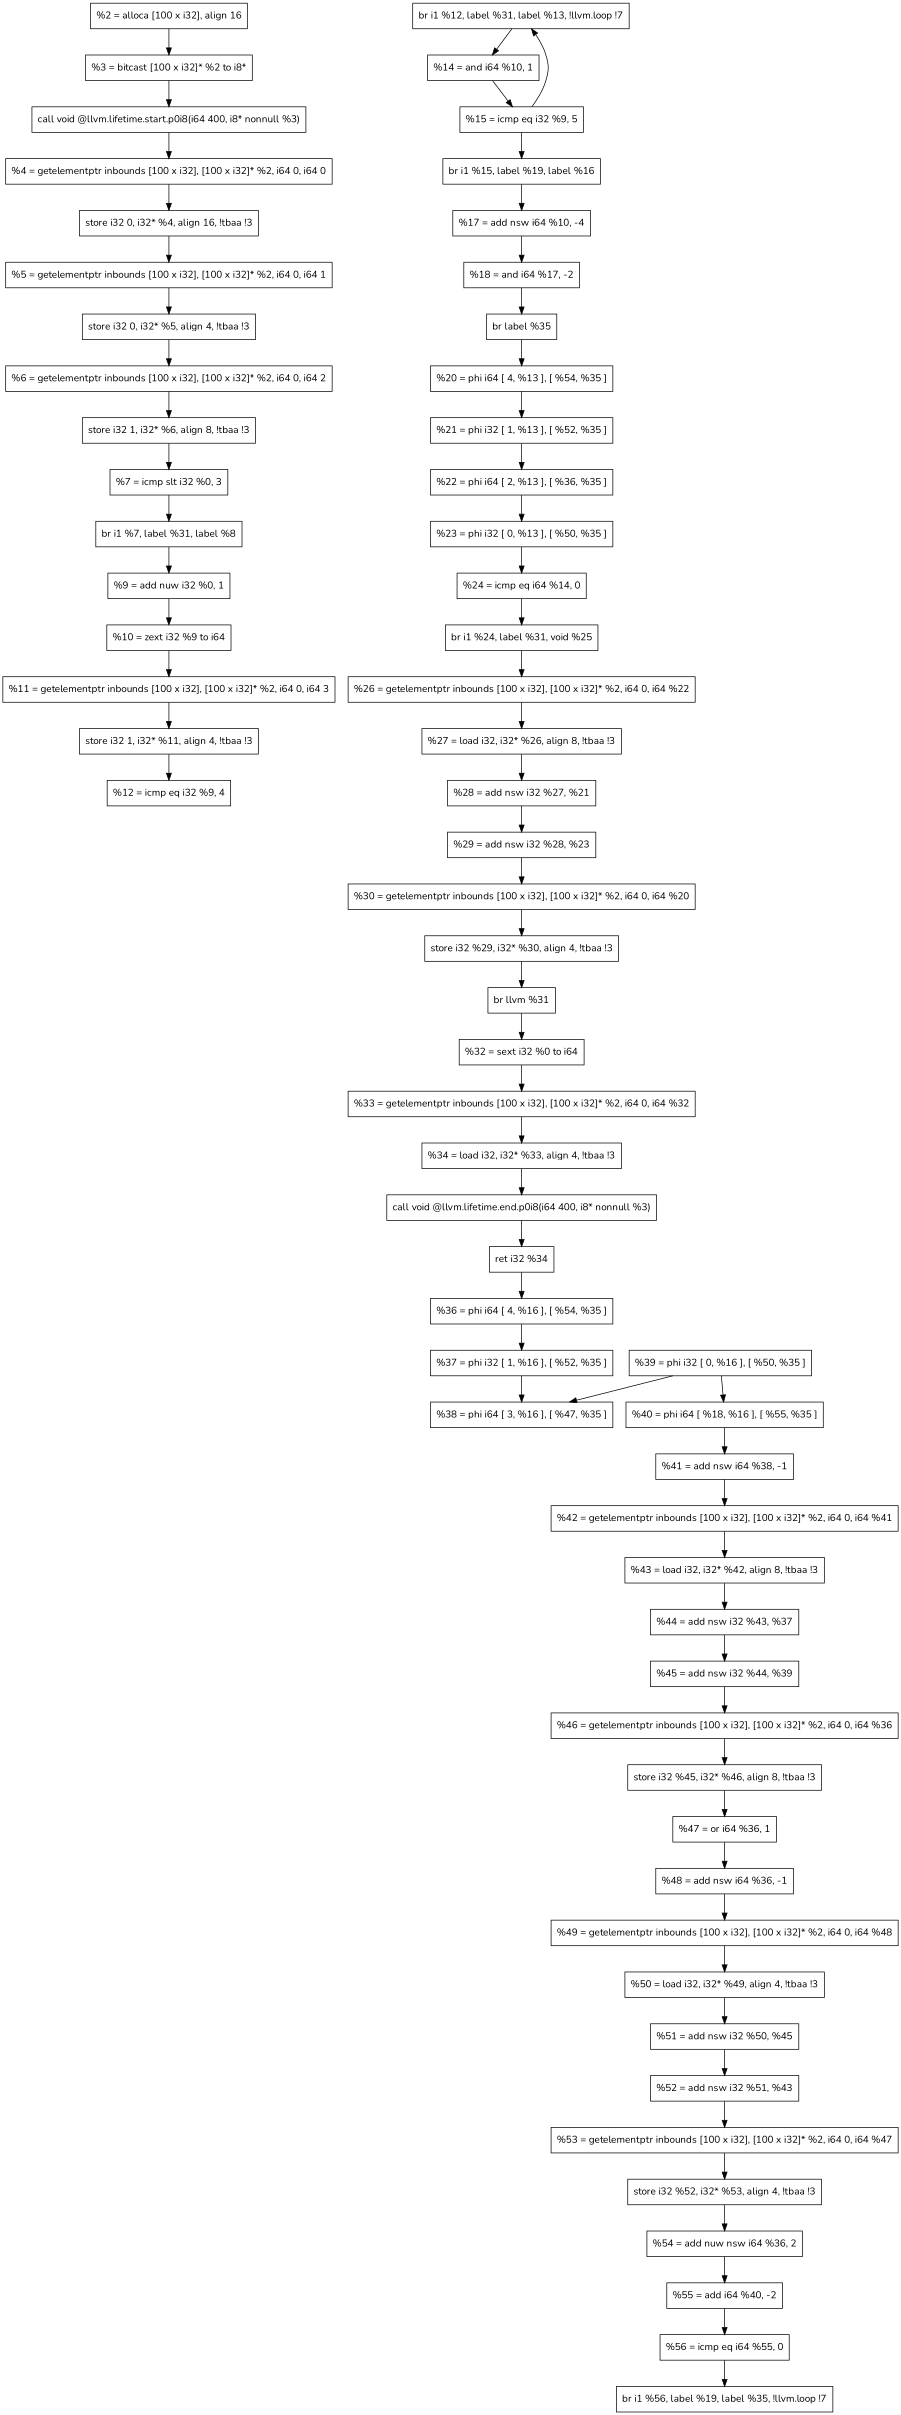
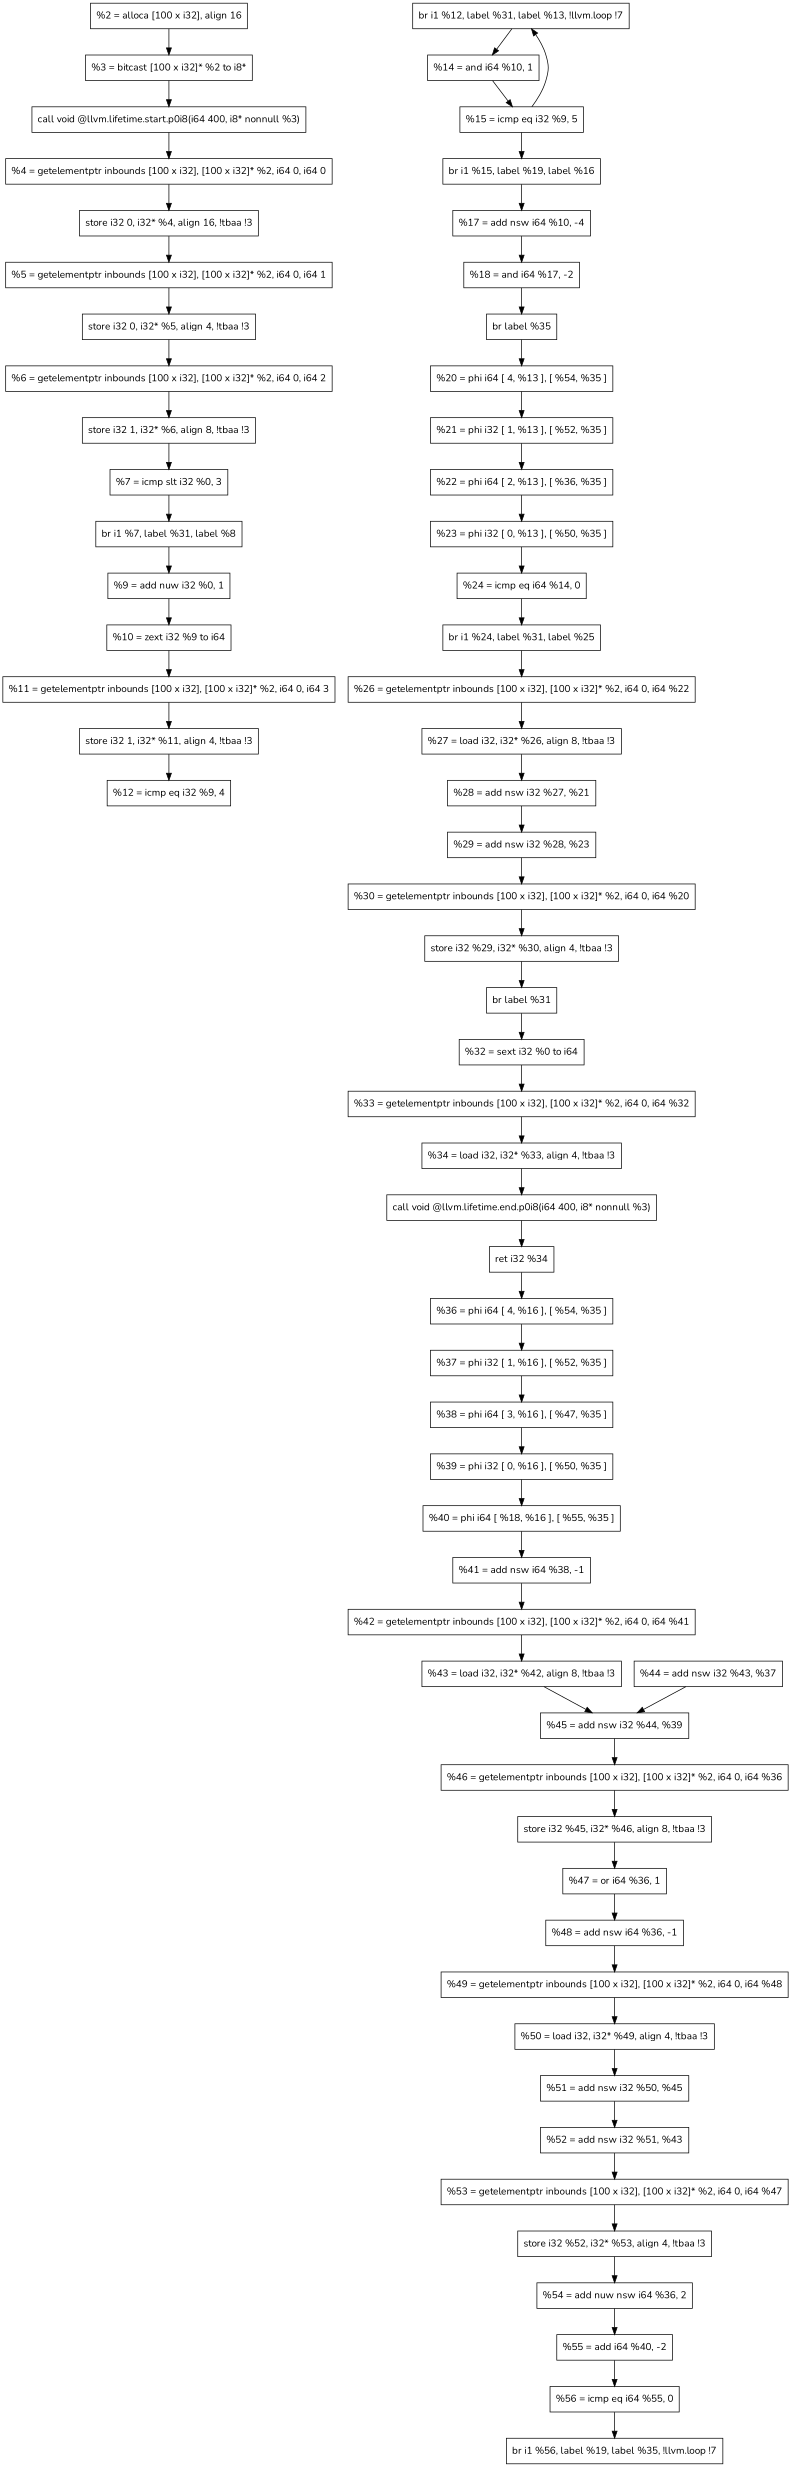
node "br i1 %24, label %31, void %25": label "br i1 %24, label %31, void %25" -> "br i1 %24, label %31, label %25"
node "br llvm %31": label "br llvm %31" -> "br label %31"
edge "%39 = phi i32 [ 0, %16 ], [ %50, %35 ]" -> "%38 = phi i64 [ 3, %16 ], [ %47, %35 ]": reversed
edge "%43 = load i32, i32* %42, align 8, !tbaa !3" -> "%44 = add nsw i32 %43, %37": now "%43 = load i32, i32* %42, align 8, !tbaa !3" -> "%45 = add nsw i32 %44, %39"
